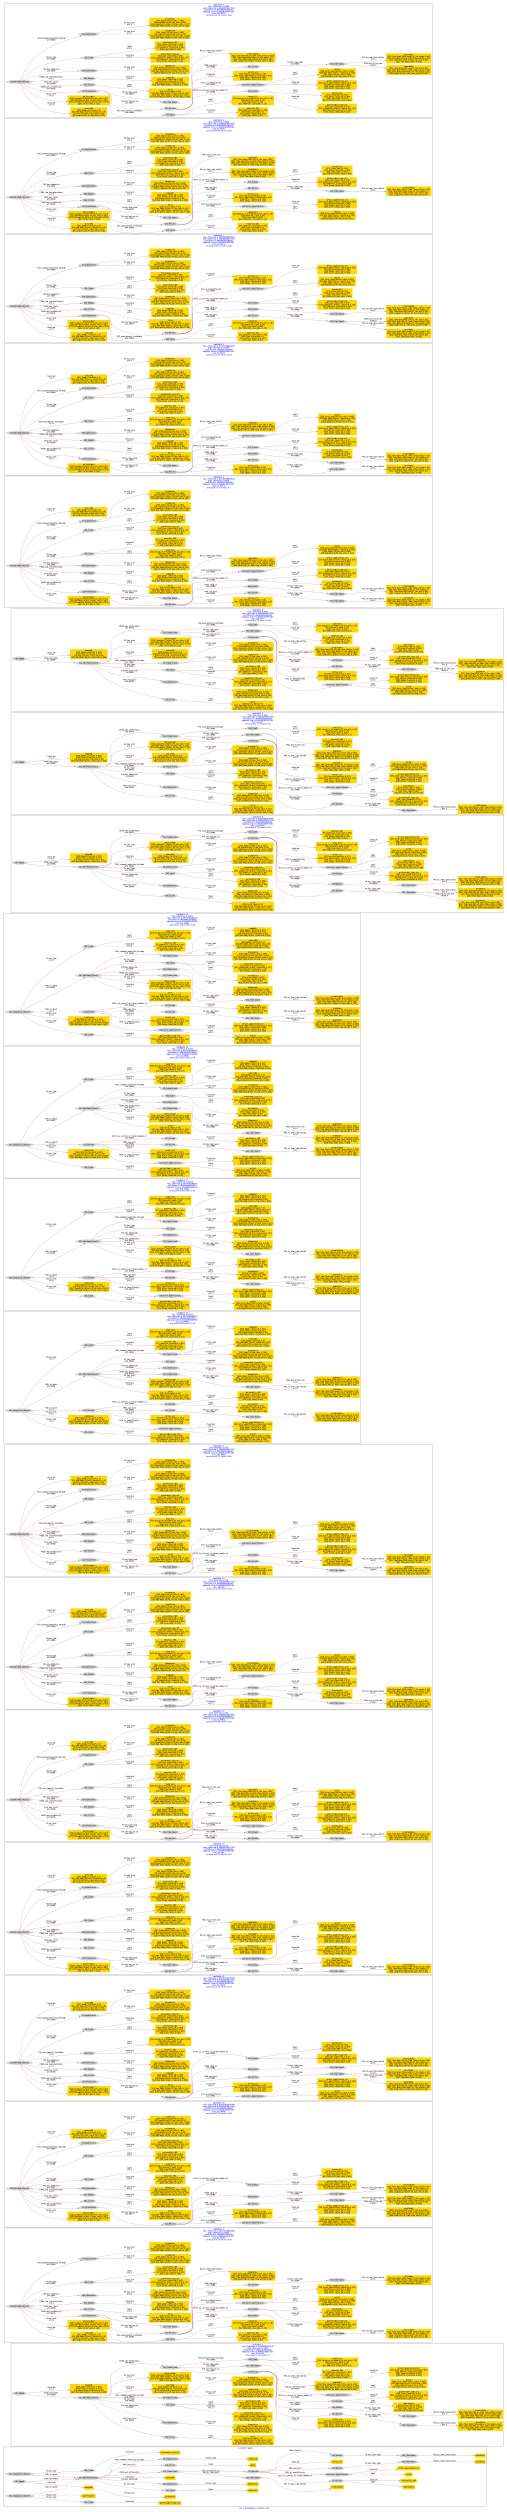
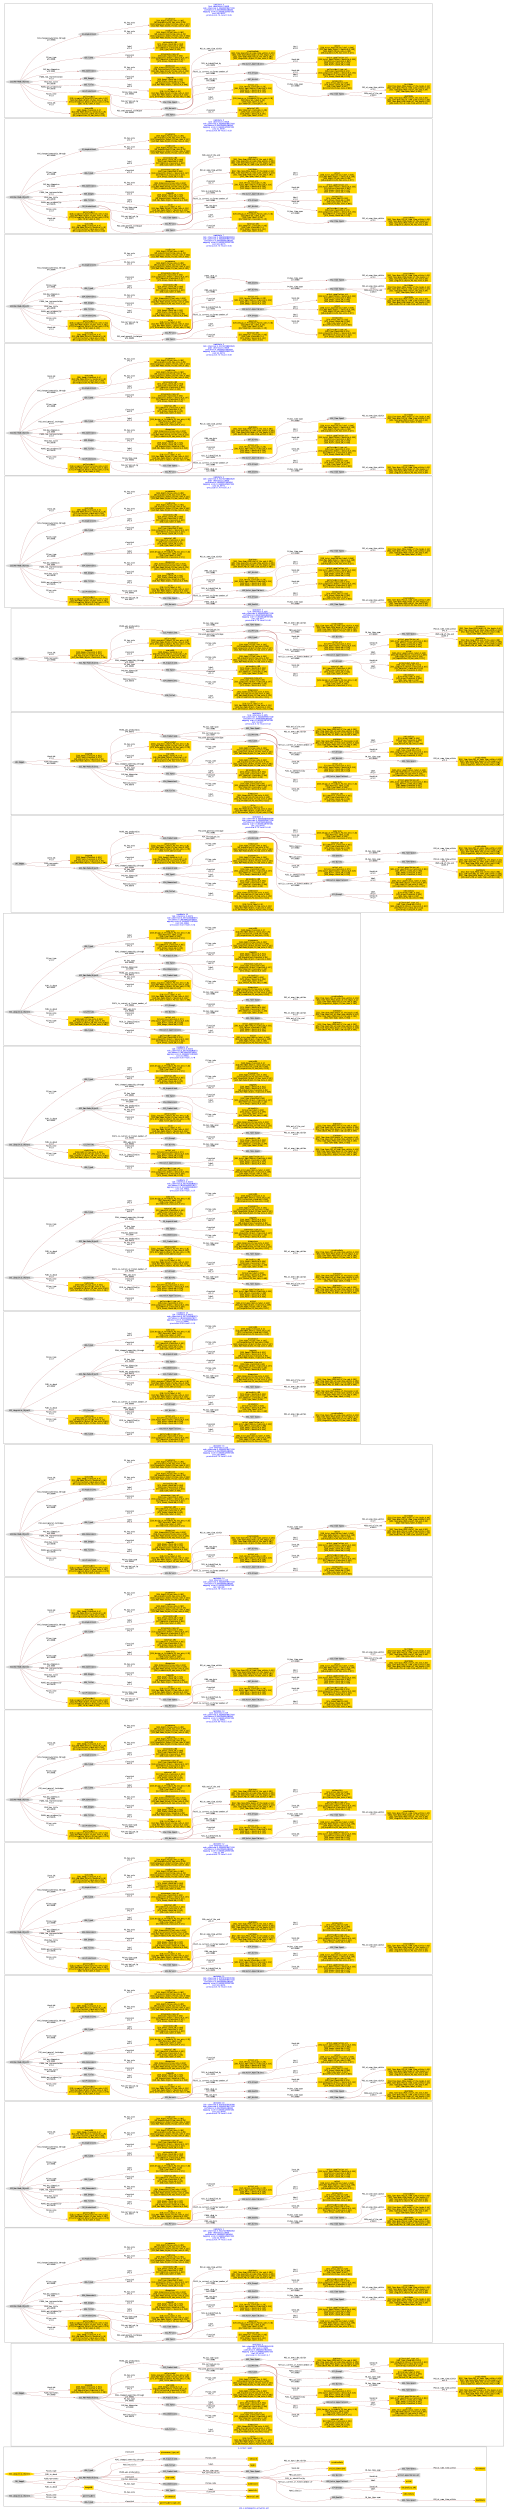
node "artist_uri": label "artist_uri" -> "artist_dimensions"
node "artist_appellation_uri": fillcolor gold -> lightgray
node "E33_Linguistic_Object1": fillcolor lightgray -> gold
node "galleryLabel": fillcolor gold -> lightgray
node "material_URI": added
